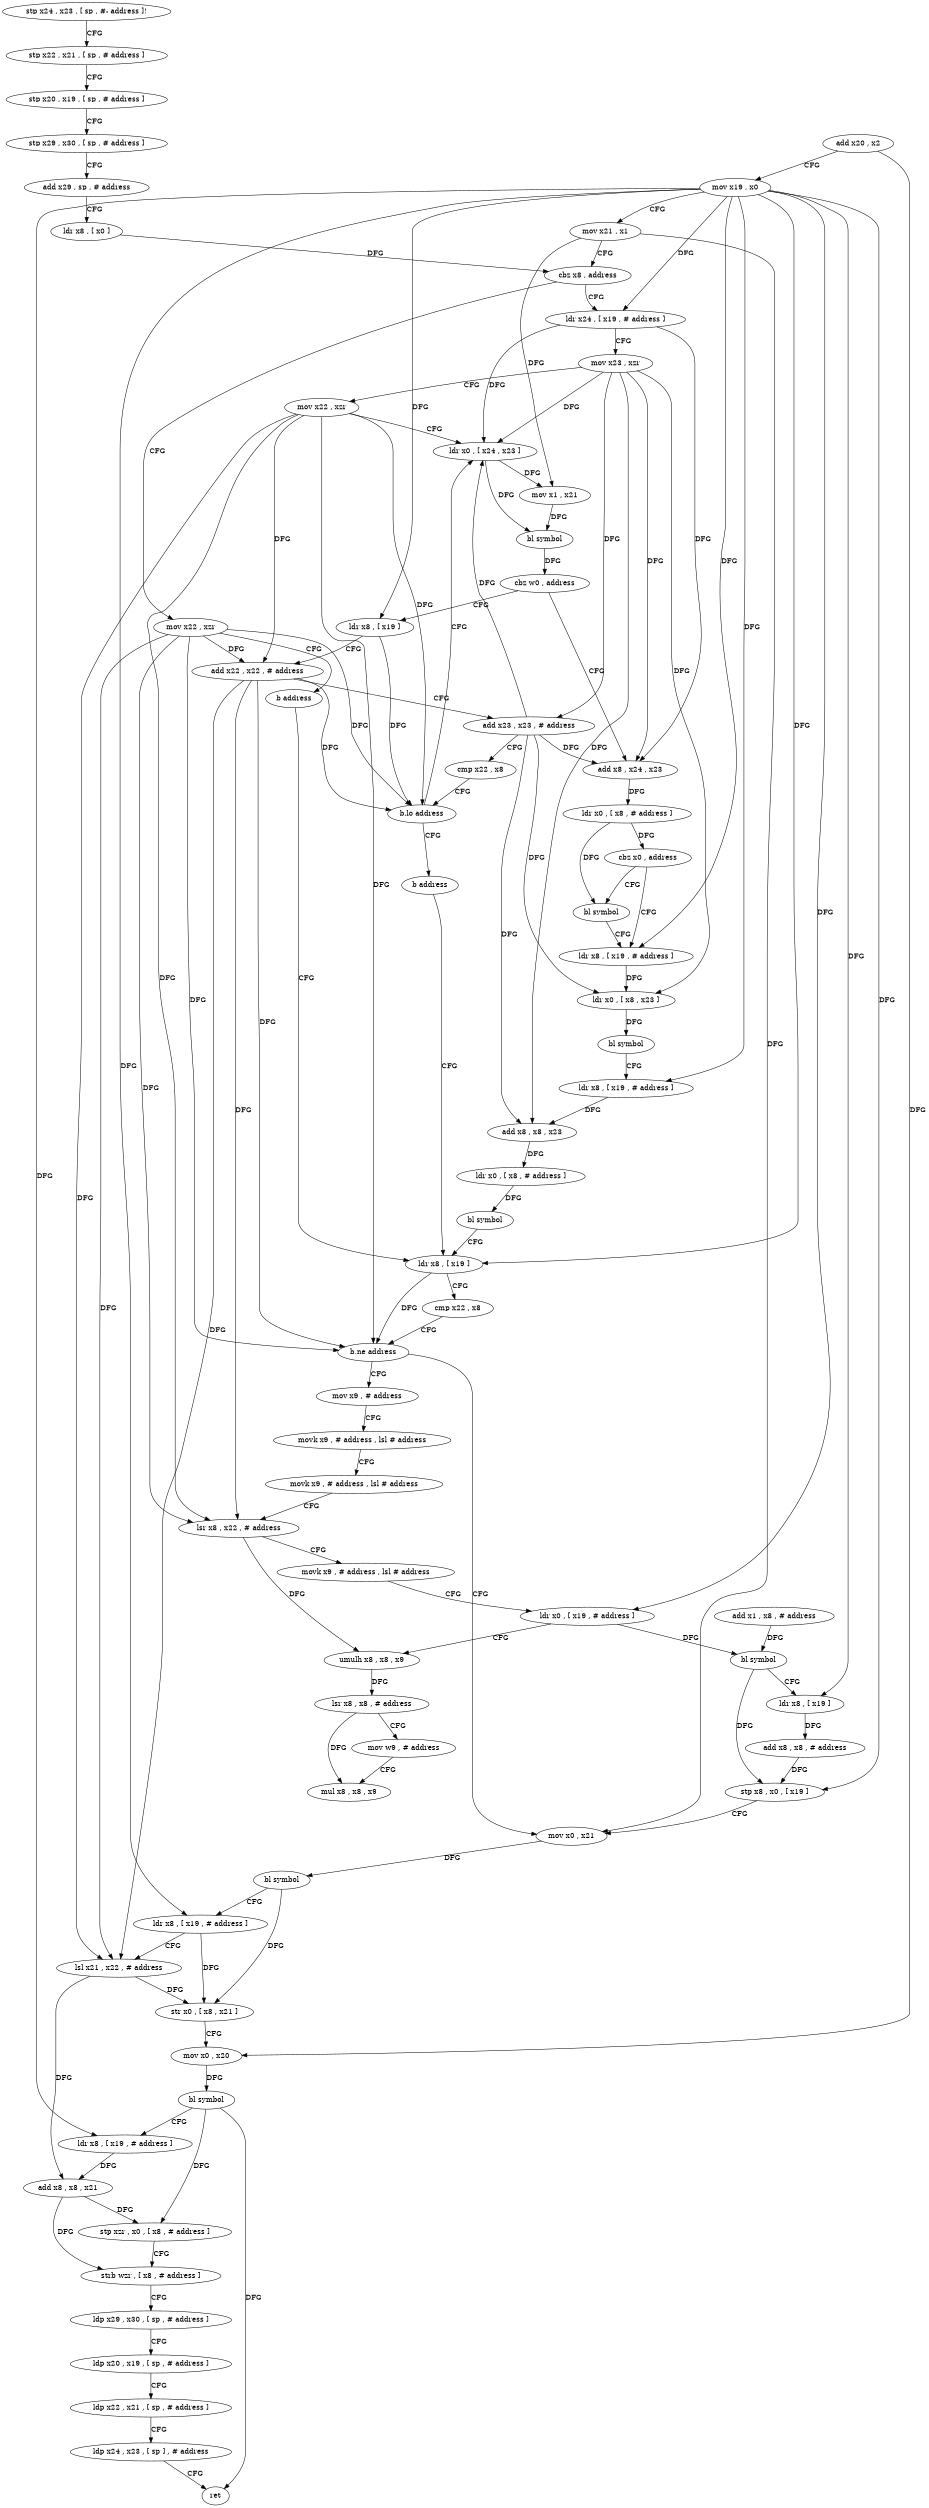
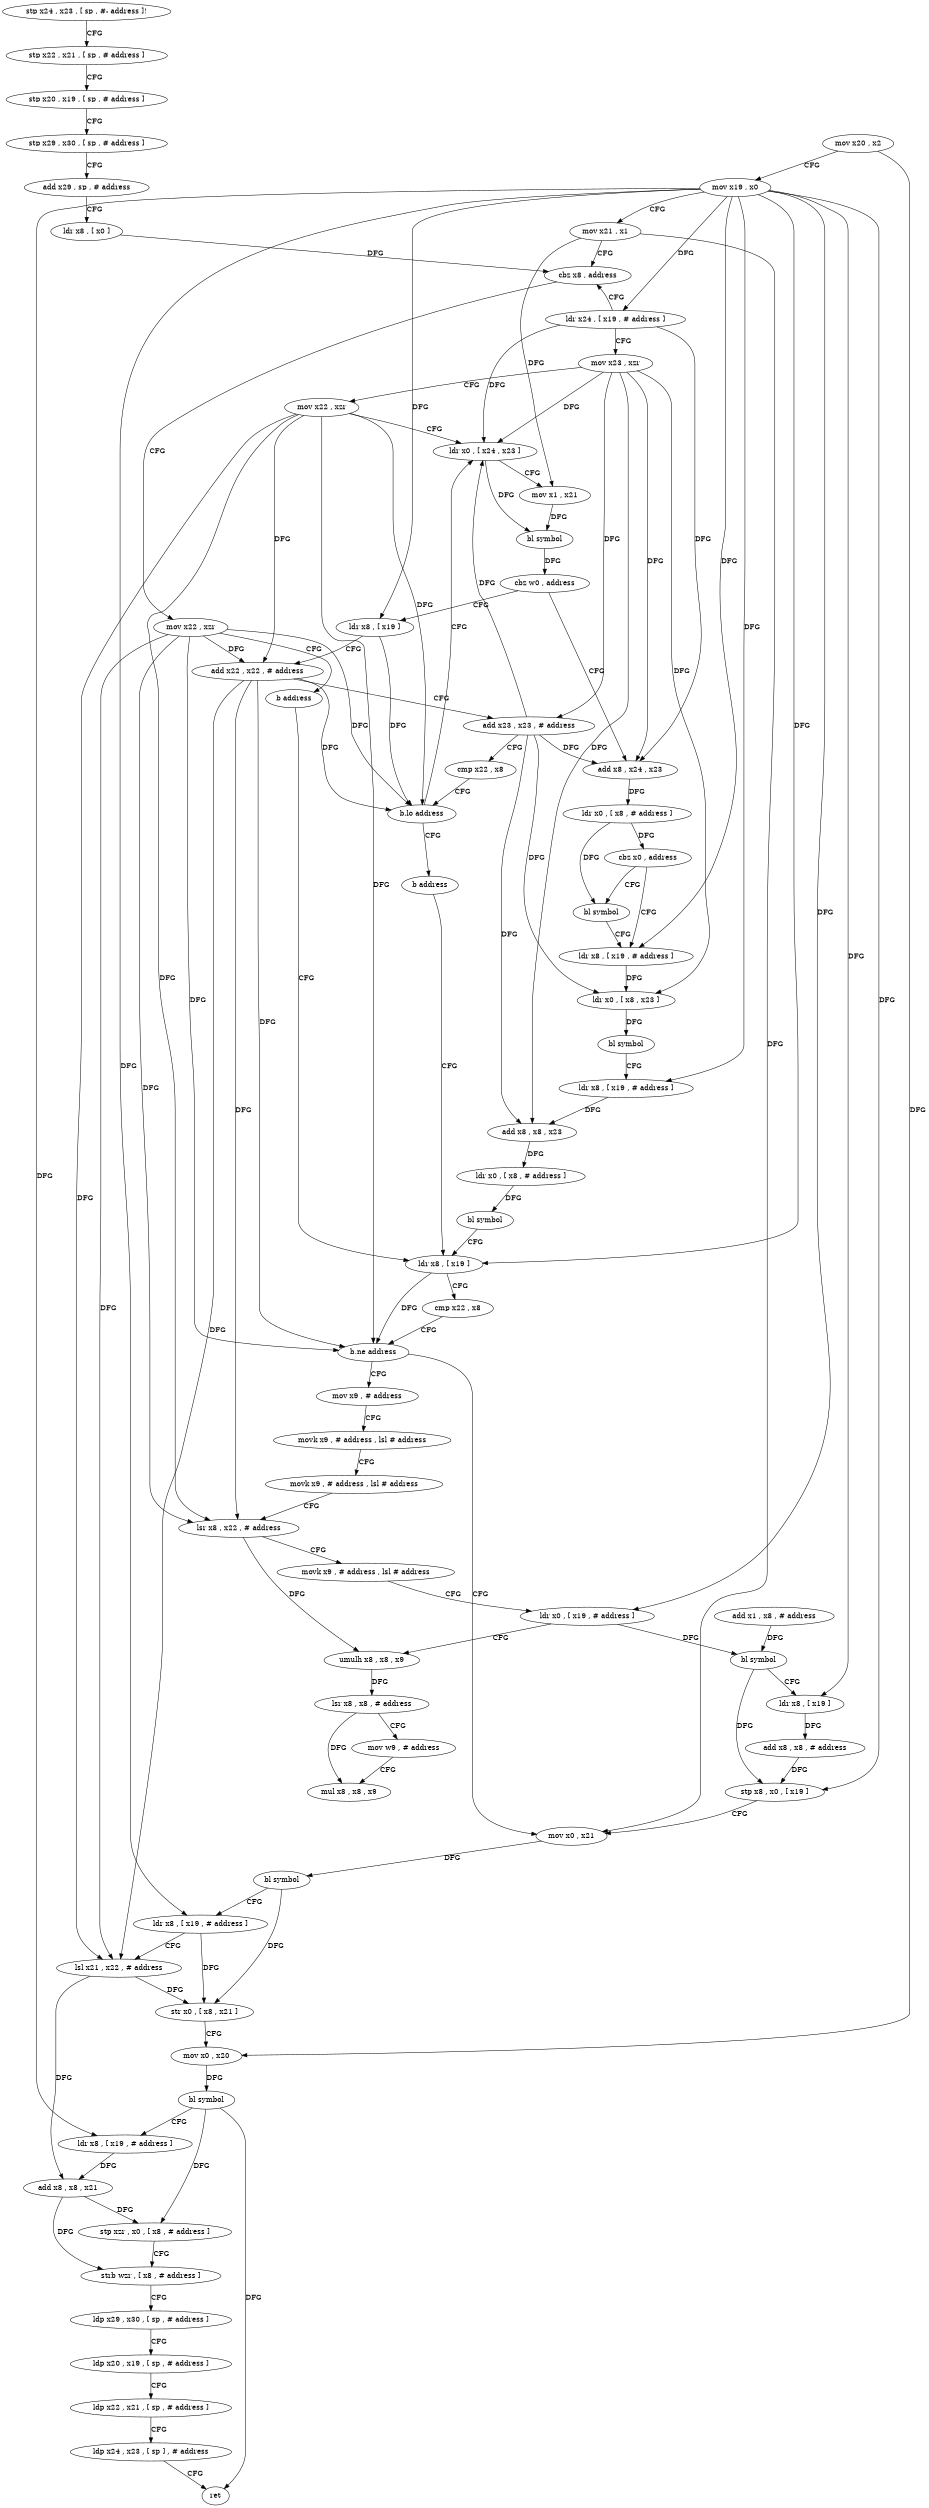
node "add x20 , x2": label "add x20 , x2" -> "mov x20 , x2"
edge "cbz x8 , address" -> "ldr x24 , [ x19 , # address ]": reversed
edge "ldr x0 , [ x24 , x23 ]" -> "mov x1 , x21": label "DFG" -> "CFG"
